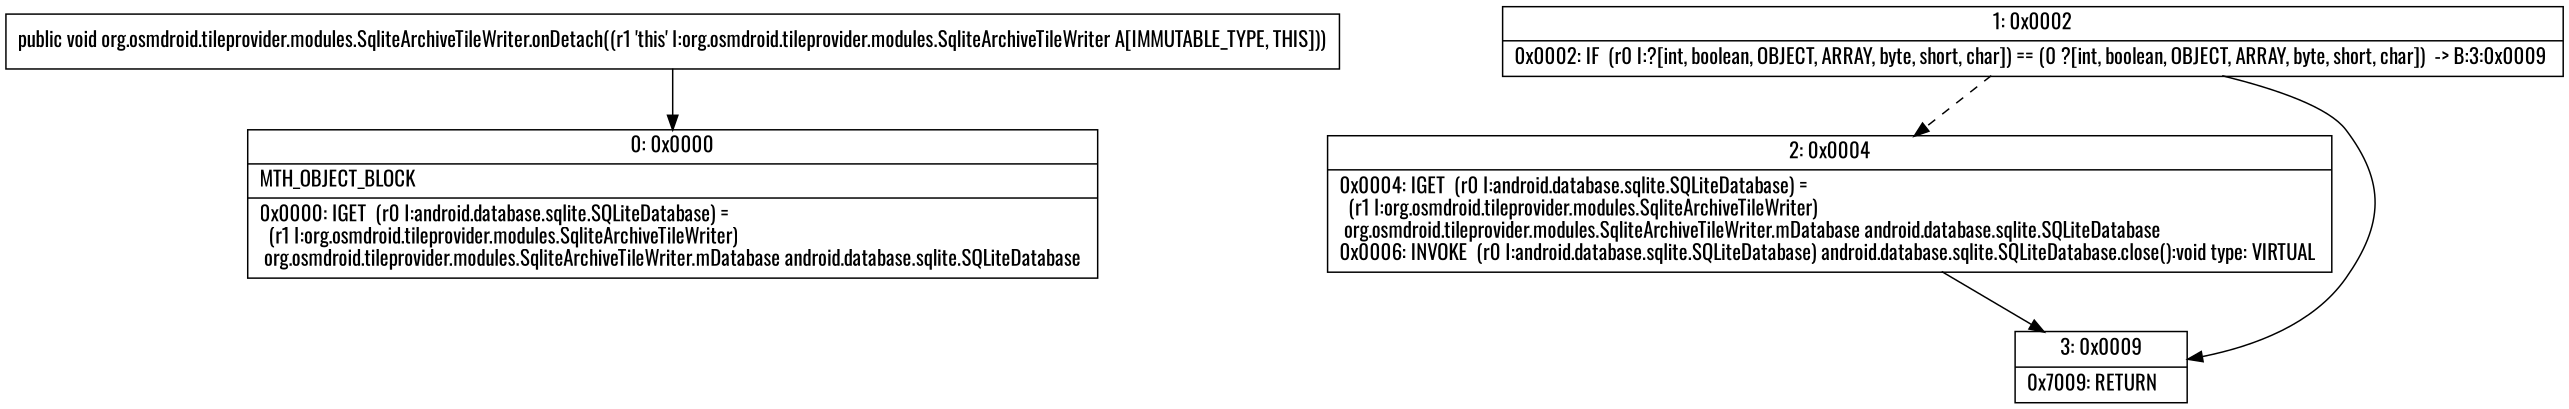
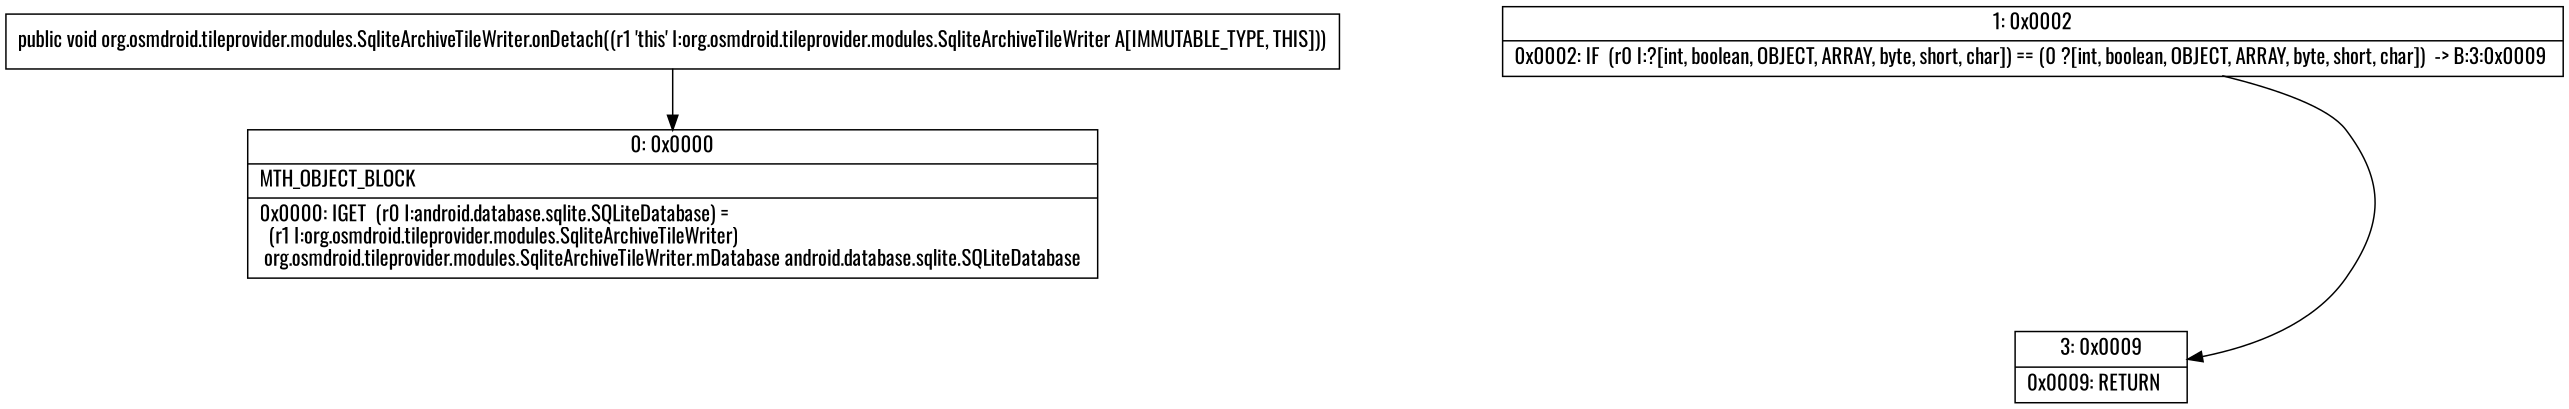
node "2: 0x0004": removed
node "3: 0x0009": text "0x7009: RETURN" -> "0x0009: RETURN"
